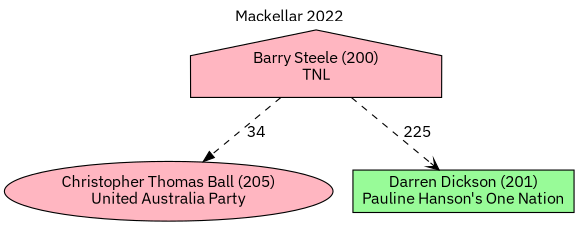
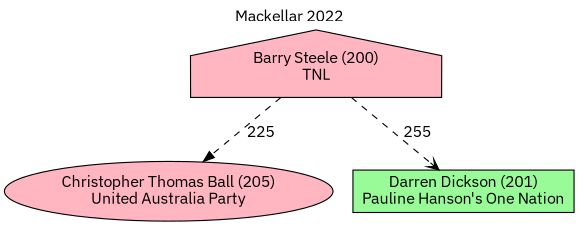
edge "Barry Steele (200) TNL" -> "Christopher Thomas Ball (205) United Australia Party": label "34" -> "225"
edge "Barry Steele (200) TNL" -> "Darren Dickson (201) Pauline Hanson's One Nation": label "225" -> "255"
